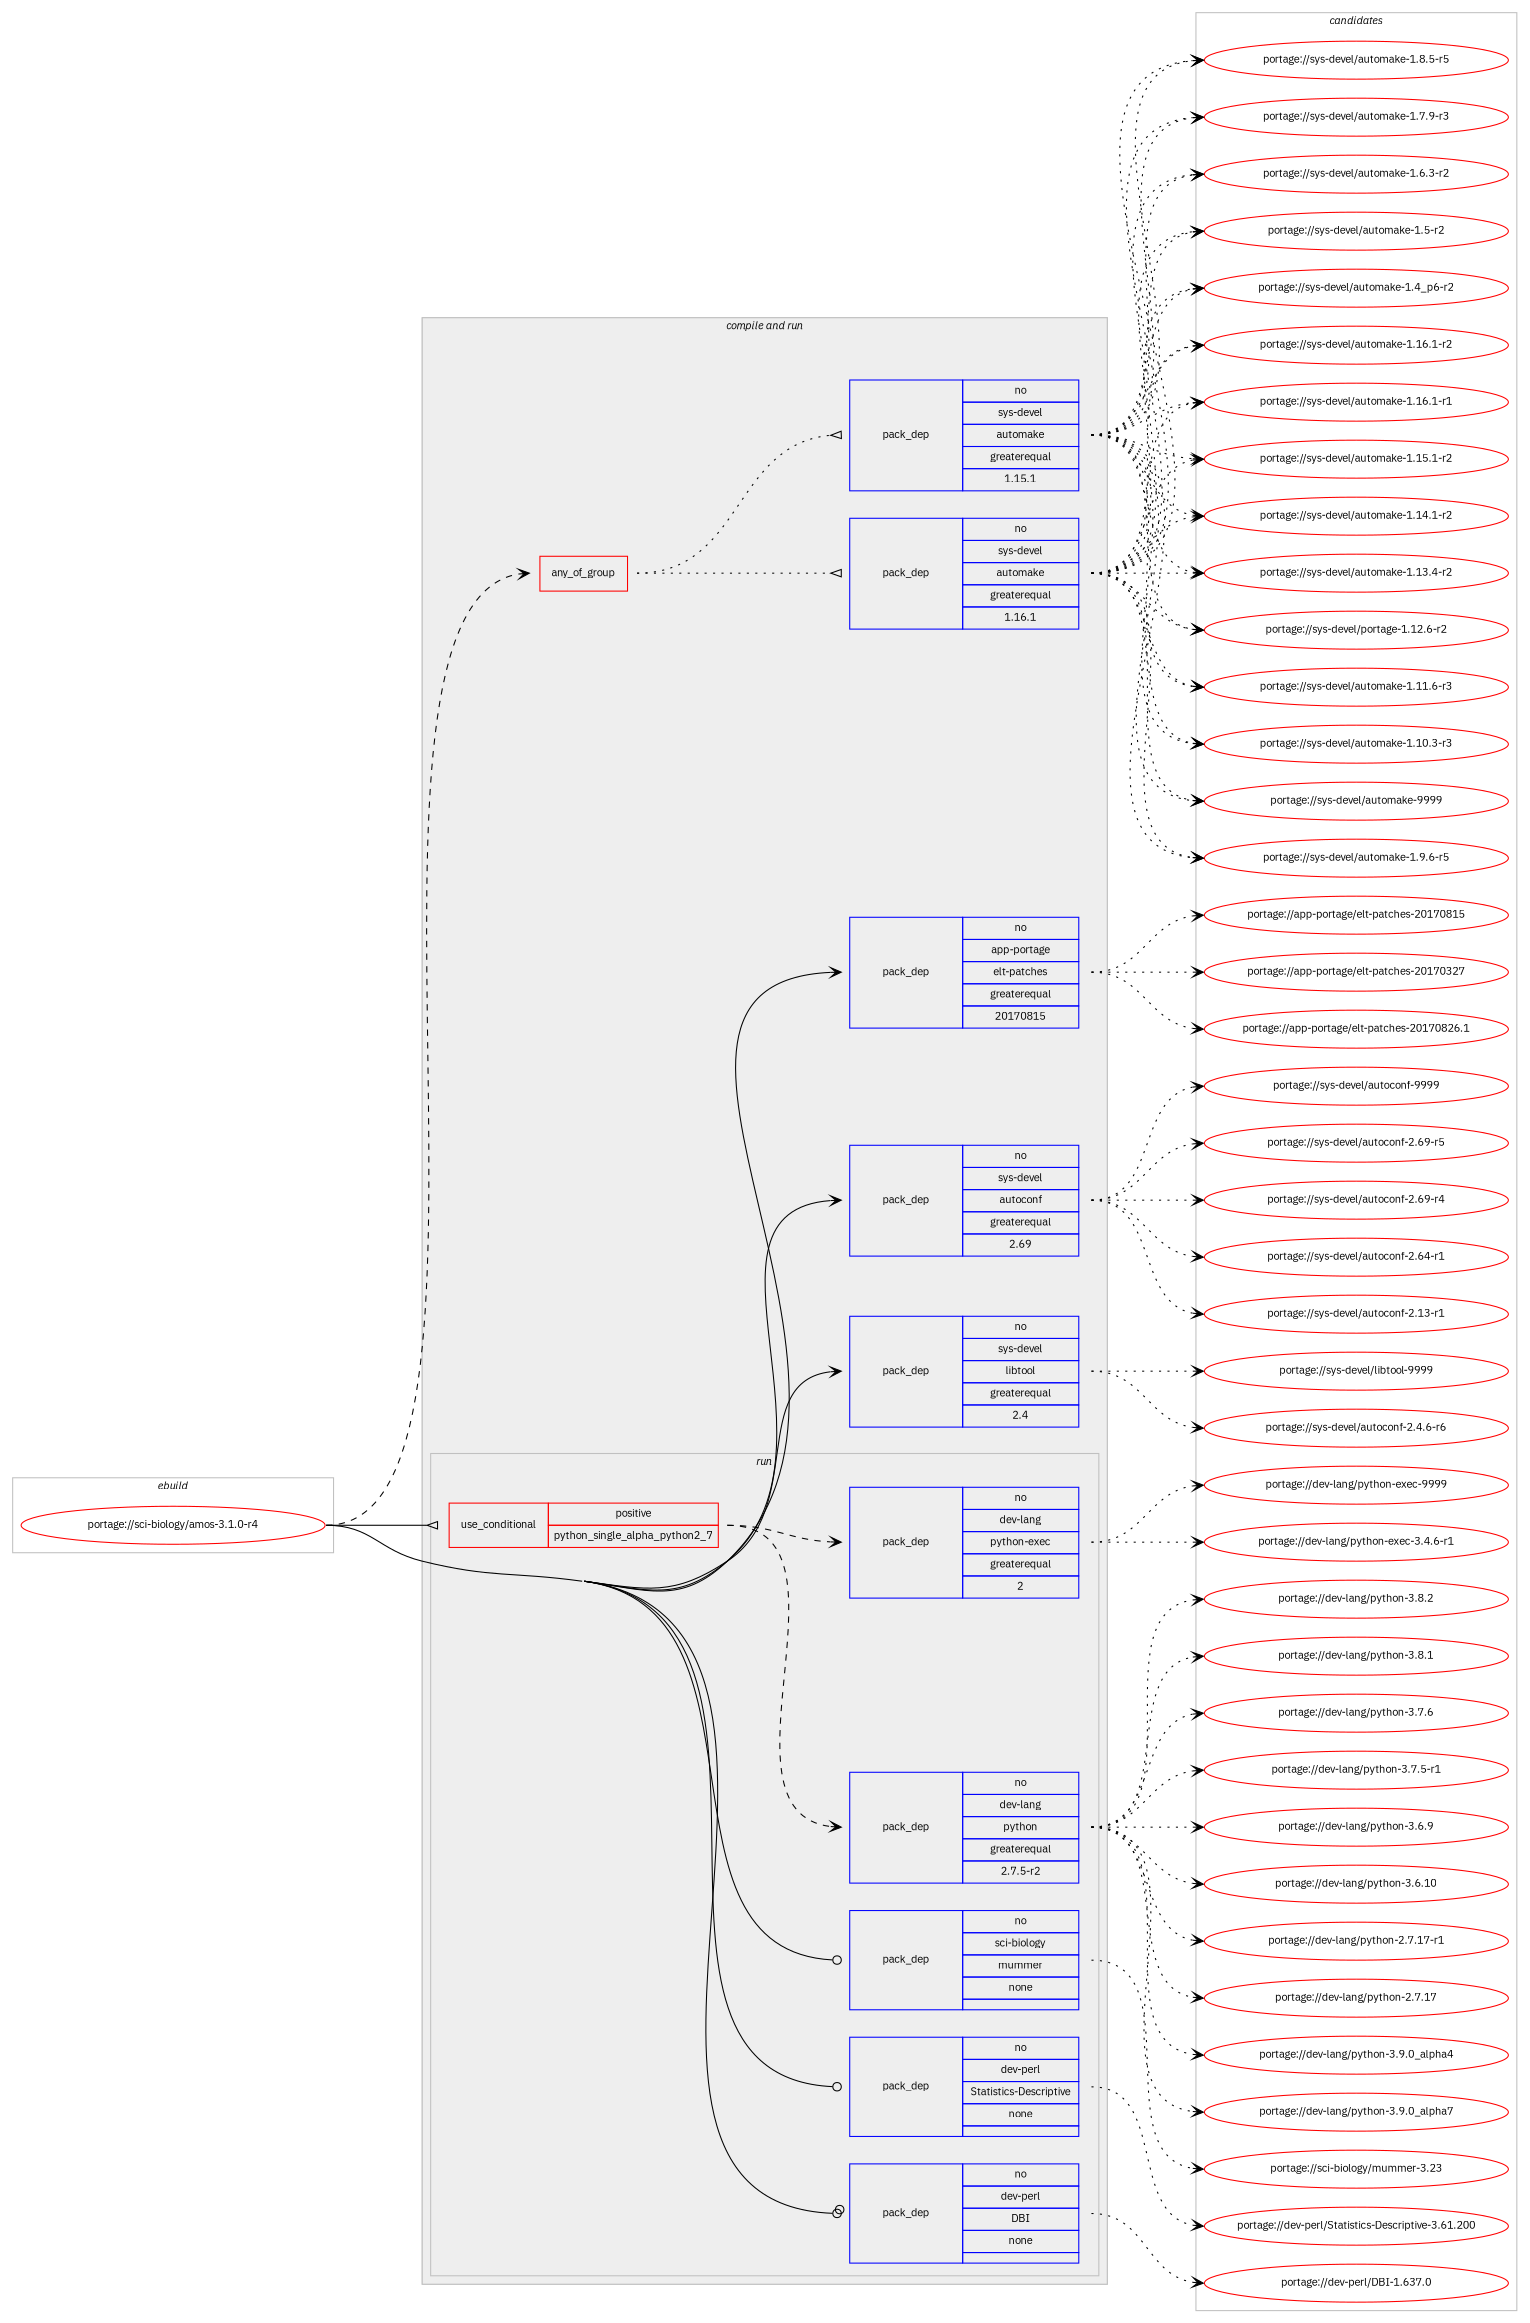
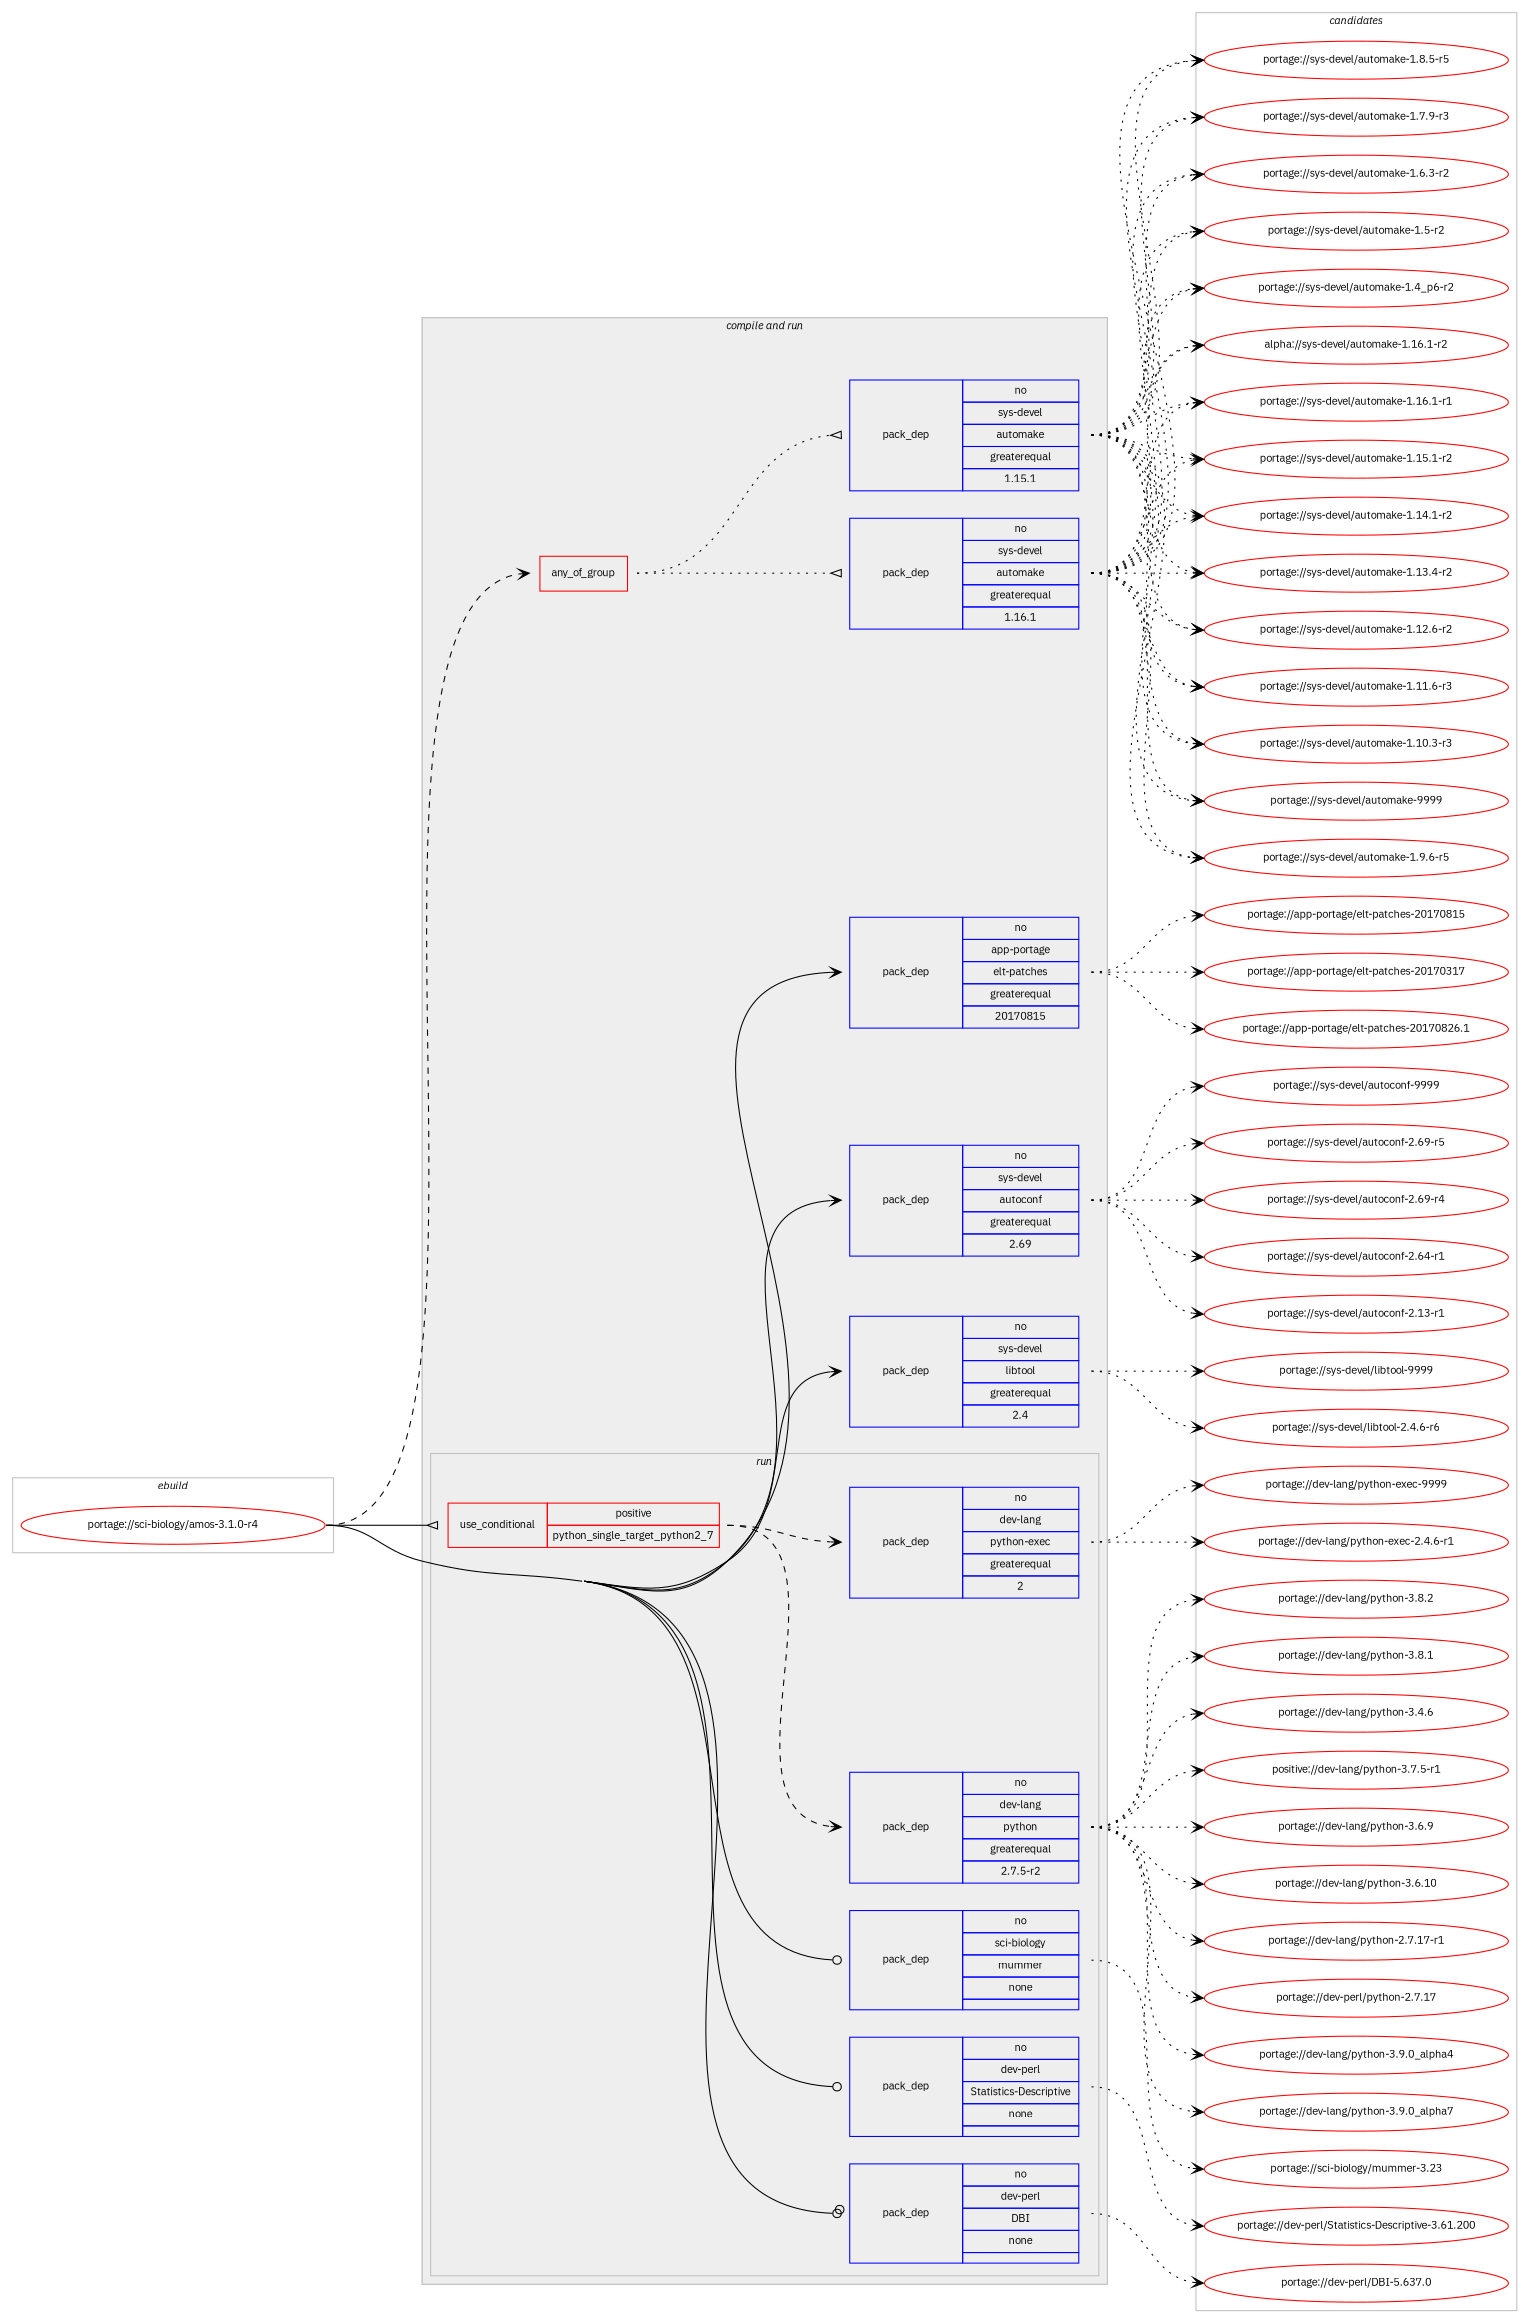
node "portage://sys-devel/automake-1.16.1-r2": label "portage://sys-devel/automake-1.16.1-r2" -> "alpha://sys-devel/automake-1.16.1-r2"
node "portage://sys-devel/portage-1.12.6-r2": label "portage://sys-devel/portage-1.12.6-r2" -> "portage://sys-devel/automake-1.12.6-r2"
node "portage://app-portage/elt-patches-20170327": label "portage://app-portage/elt-patches-20170327" -> "portage://app-portage/elt-patches-20170317"
node "portage://sys-devel/autoconf-2.4.6-r6": label "portage://sys-devel/autoconf-2.4.6-r6" -> "portage://sys-devel/libtool-2.4.6-r6"
node "use_conditional": text "python_single_alpha_python2_7" -> "python_single_target_python2_7"
node "portage://dev-lang/python-exec-3.4.6-r1": label "portage://dev-lang/python-exec-3.4.6-r1" -> "portage://dev-lang/python-exec-2.4.6-r1"
node "portage://dev-lang/python-3.7.6": label "portage://dev-lang/python-3.7.6" -> "portage://dev-lang/python-3.4.6"
node "portage://dev-lang/python-3.7.5-r1": label "portage://dev-lang/python-3.7.5-r1" -> "positive://dev-lang/python-3.7.5-r1"
node "portage://dev-lang/python-2.7.17": label "portage://dev-lang/python-2.7.17" -> "portage://dev-perl/python-2.7.17"
node "portage://dev-perl/DBI-1.637.0": label "portage://dev-perl/DBI-1.637.0" -> "portage://dev-perl/DBI-5.637.0"
